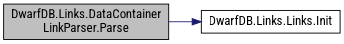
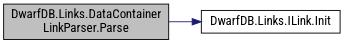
node "DwarfDB.Links.Links.Init": label "DwarfDB.Links.Links.Init" -> "DwarfDB.Links.ILink.Init"
